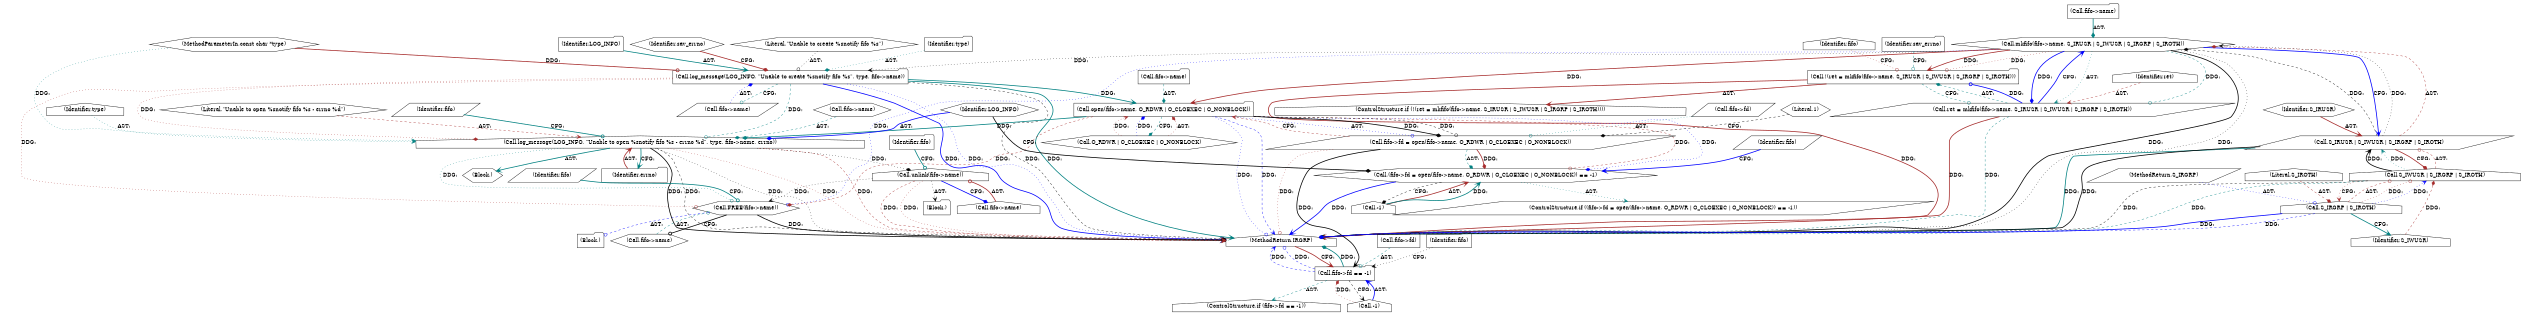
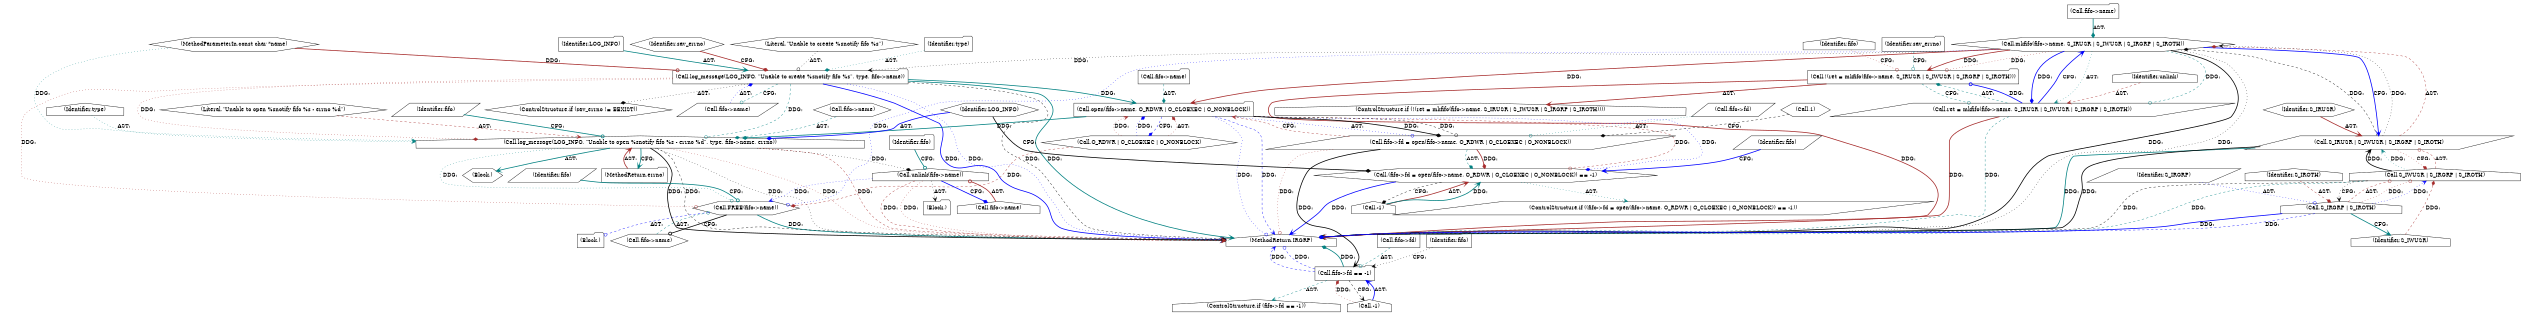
node "(MethodParameterIn,const char *type)": label "(MethodParameterIn,const char *type)" -> "(MethodParameterIn,const char *name)"
node "(Identifier,ret)": label "(Identifier,ret)" -> "(Identifier,unlink)"
node "(ControlStructure,if (sav_errno != EEXIST))": added
node "(Literal,1)": label "(Literal,1)" -> "(Call,1)"
edge "(Call,open(fifo->name, O_RDWR | O_CLOEXEC | O_NONBLOCK))" -> "(Call,O_RDWR | O_CLOEXEC | O_NONBLOCK)": color teal -> blue
edge "(Call,S_IRUSR | S_IWUSR | S_IRGRP | S_IROTH)" -> "(Call,S_IWUSR | S_IRGRP | S_IROTH)": style bold -> dotted
edge "(Call,open(fifo->name, O_RDWR | O_CLOEXEC | O_NONBLOCK))" -> "(Call,FREE(fifo->name))": now "(Call,O_RDWR | O_CLOEXEC | O_NONBLOCK)" -> "(Call,FREE(fifo->name))"
node "(Identifier,errno)": label "(Identifier,errno)" -> "(MethodReturn,errno)"
node "(MethodReturn,S_IRGRP)": label "(MethodReturn,S_IRGRP)" -> "(Identifier,S_IRGRP)"
node "(Literal,S_IROTH)": label "(Literal,S_IROTH)" -> "(Identifier,S_IROTH)"
edge "(Call,unlink(fifo->name))" -> "(Call,FREE(fifo->name))": color black -> blue
edge "(Call,S_IWUSR | S_IRGRP | S_IROTH)" -> "(Call,S_IRGRP | S_IROTH)": color brown -> black
edge "(Call,FREE(fifo->name))" -> "(MethodReturn,IRGRP)": color black -> teal
edge "(MethodReturn,IRGRP)" -> "(Call,fifo->fd == -1)": removed, label "CFG:"
